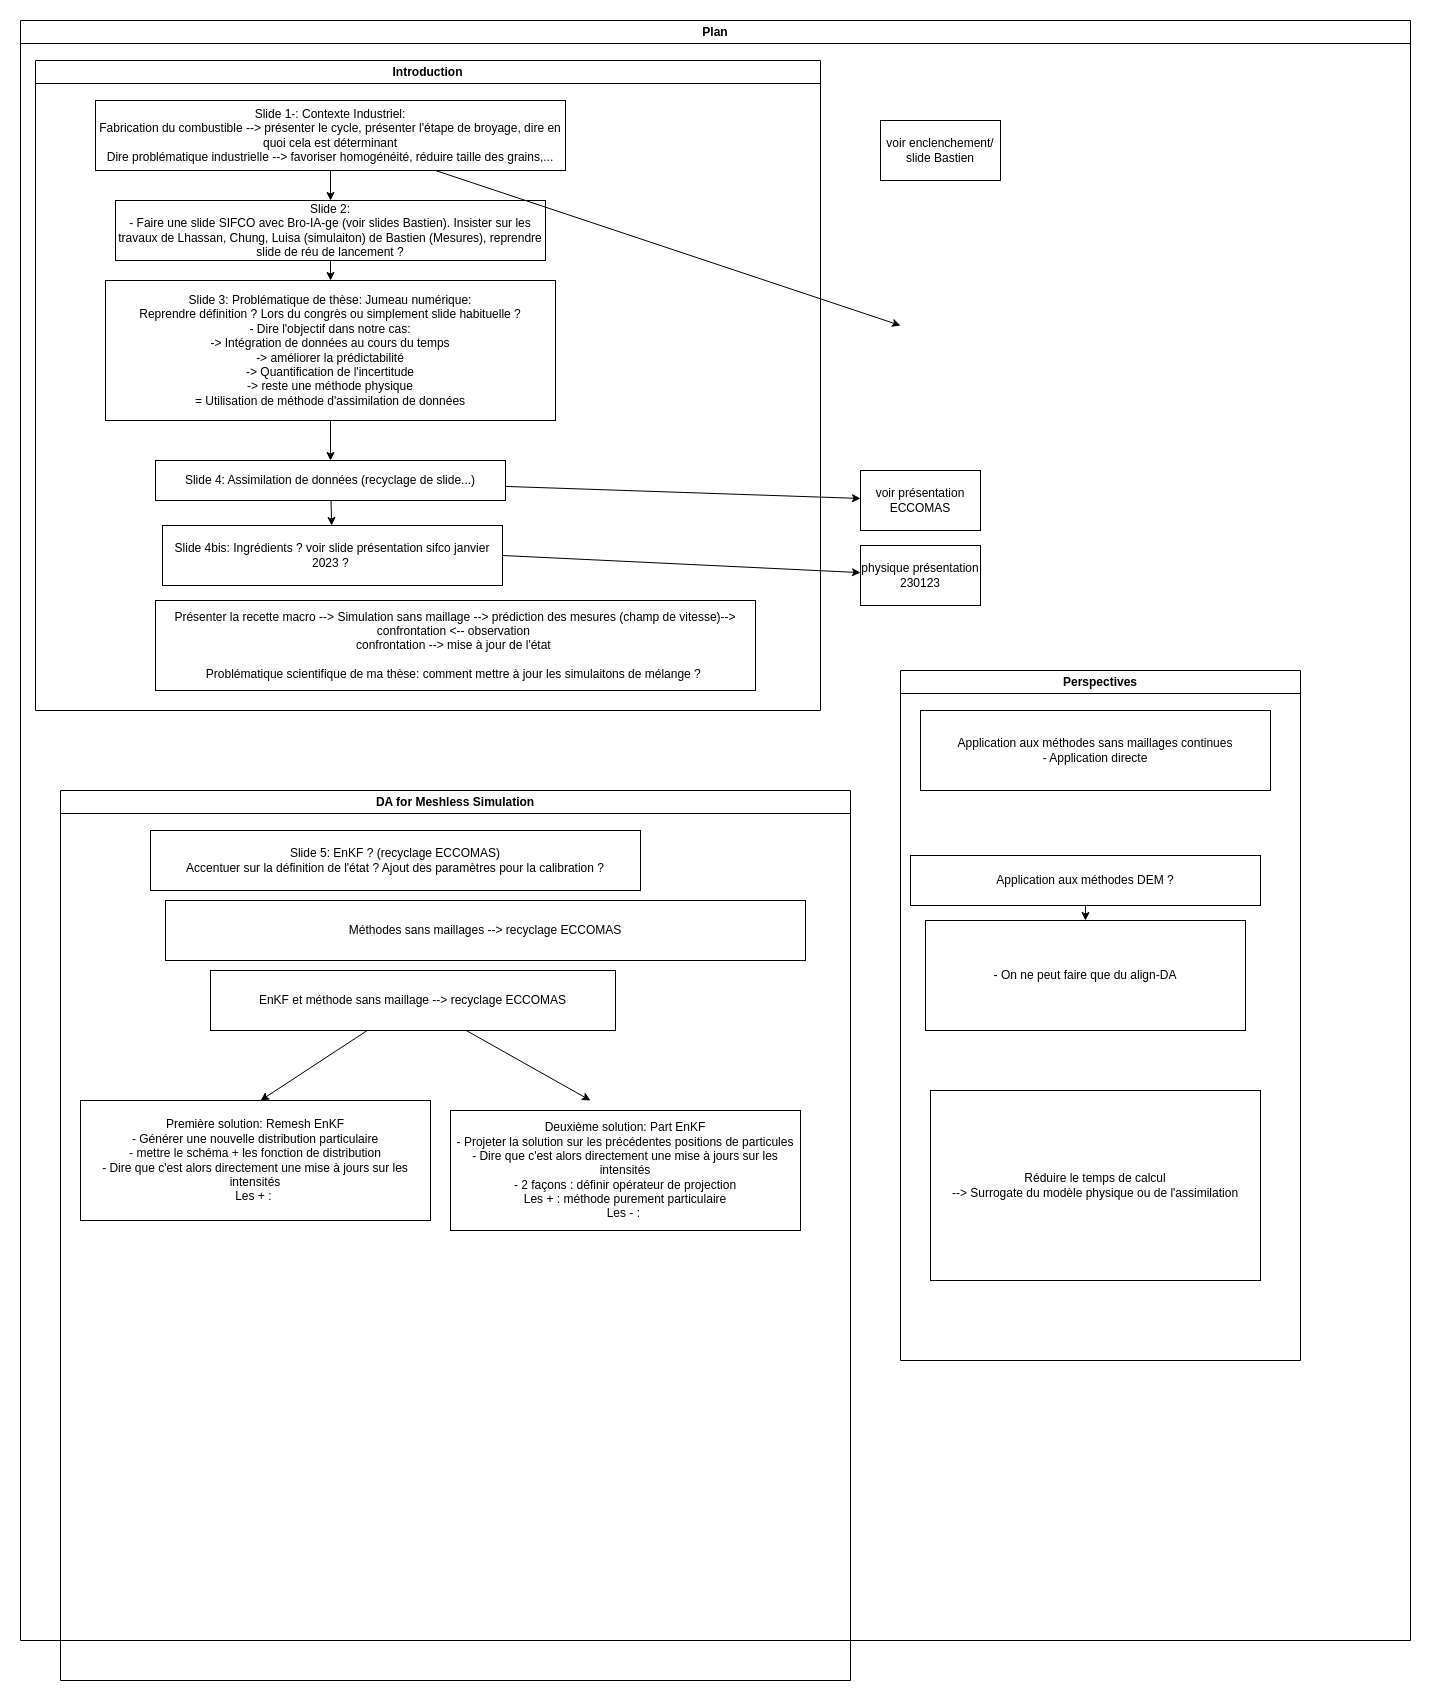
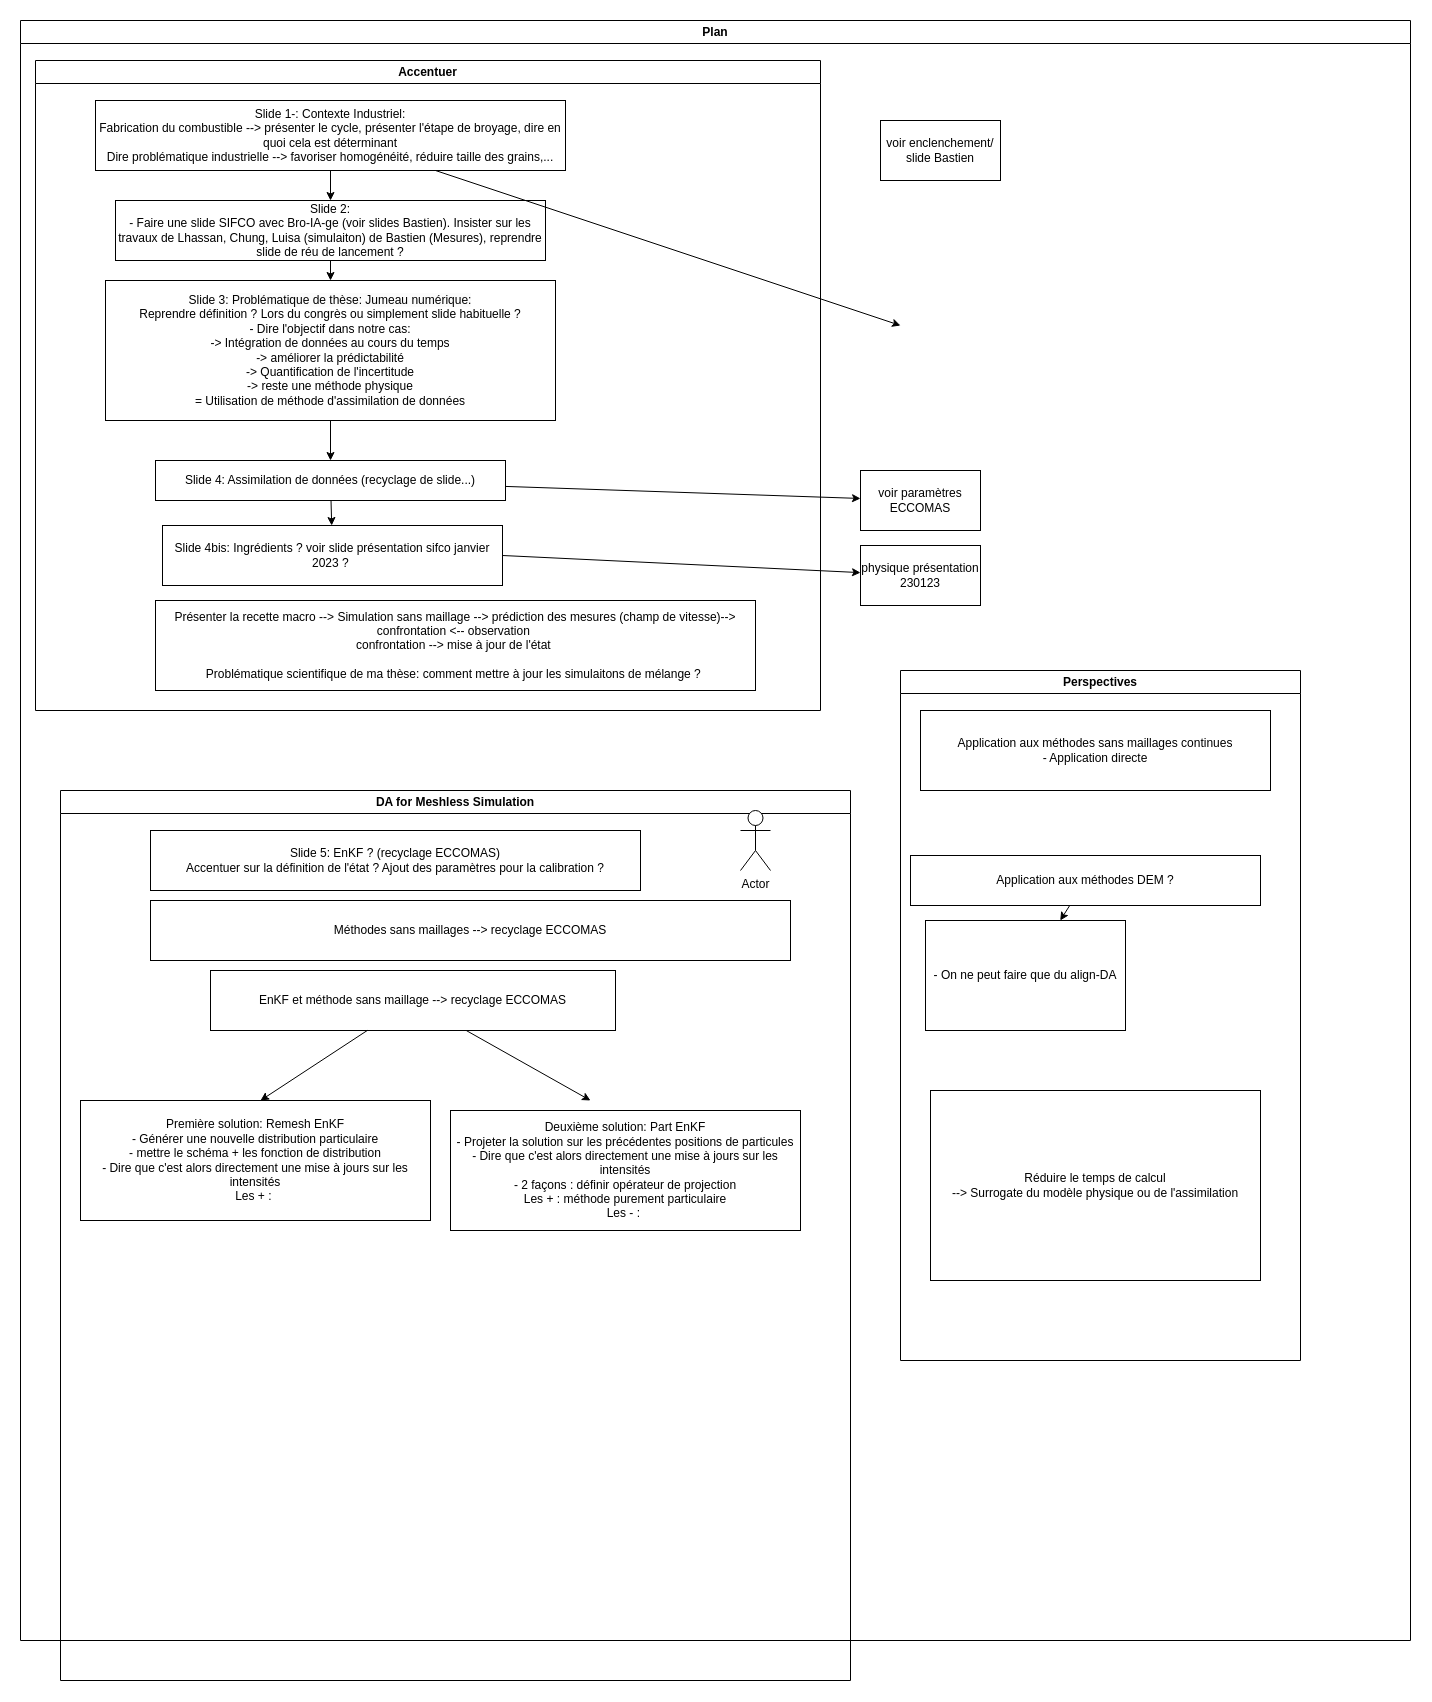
node "Introduction": label "Introduction" -> "Accentuer"
node "voir présentation ECCOMAS": label "voir présentation ECCOMAS" -> "voir paramètres ECCOMAS"
node "Actor": added
node "Méthodes sans maillages --> recyclage ECCOMAS": moved (486, 931) -> (471, 931)
node "- On ne peut faire que du align-DA": size 320x110 -> 200x110
